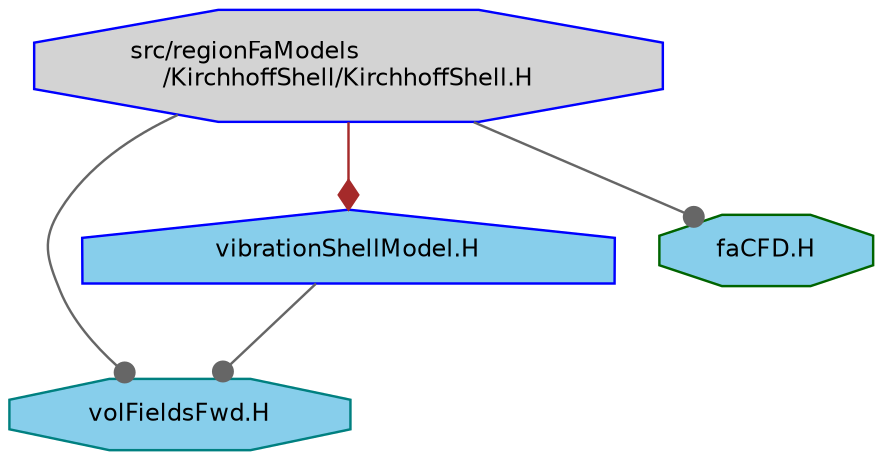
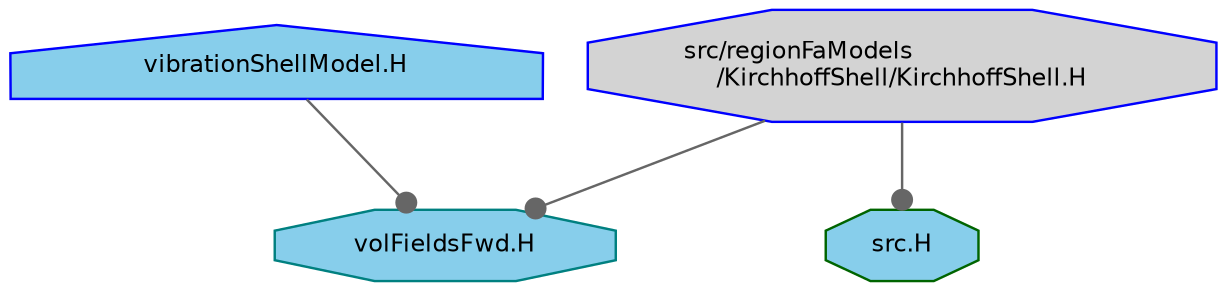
edge "src/regionFaModels /KirchhoffShell/KirchhoffShell.H" -> "vibrationShellModel.H": removed
node "faCFD.H": label "faCFD.H" -> "src.H"
